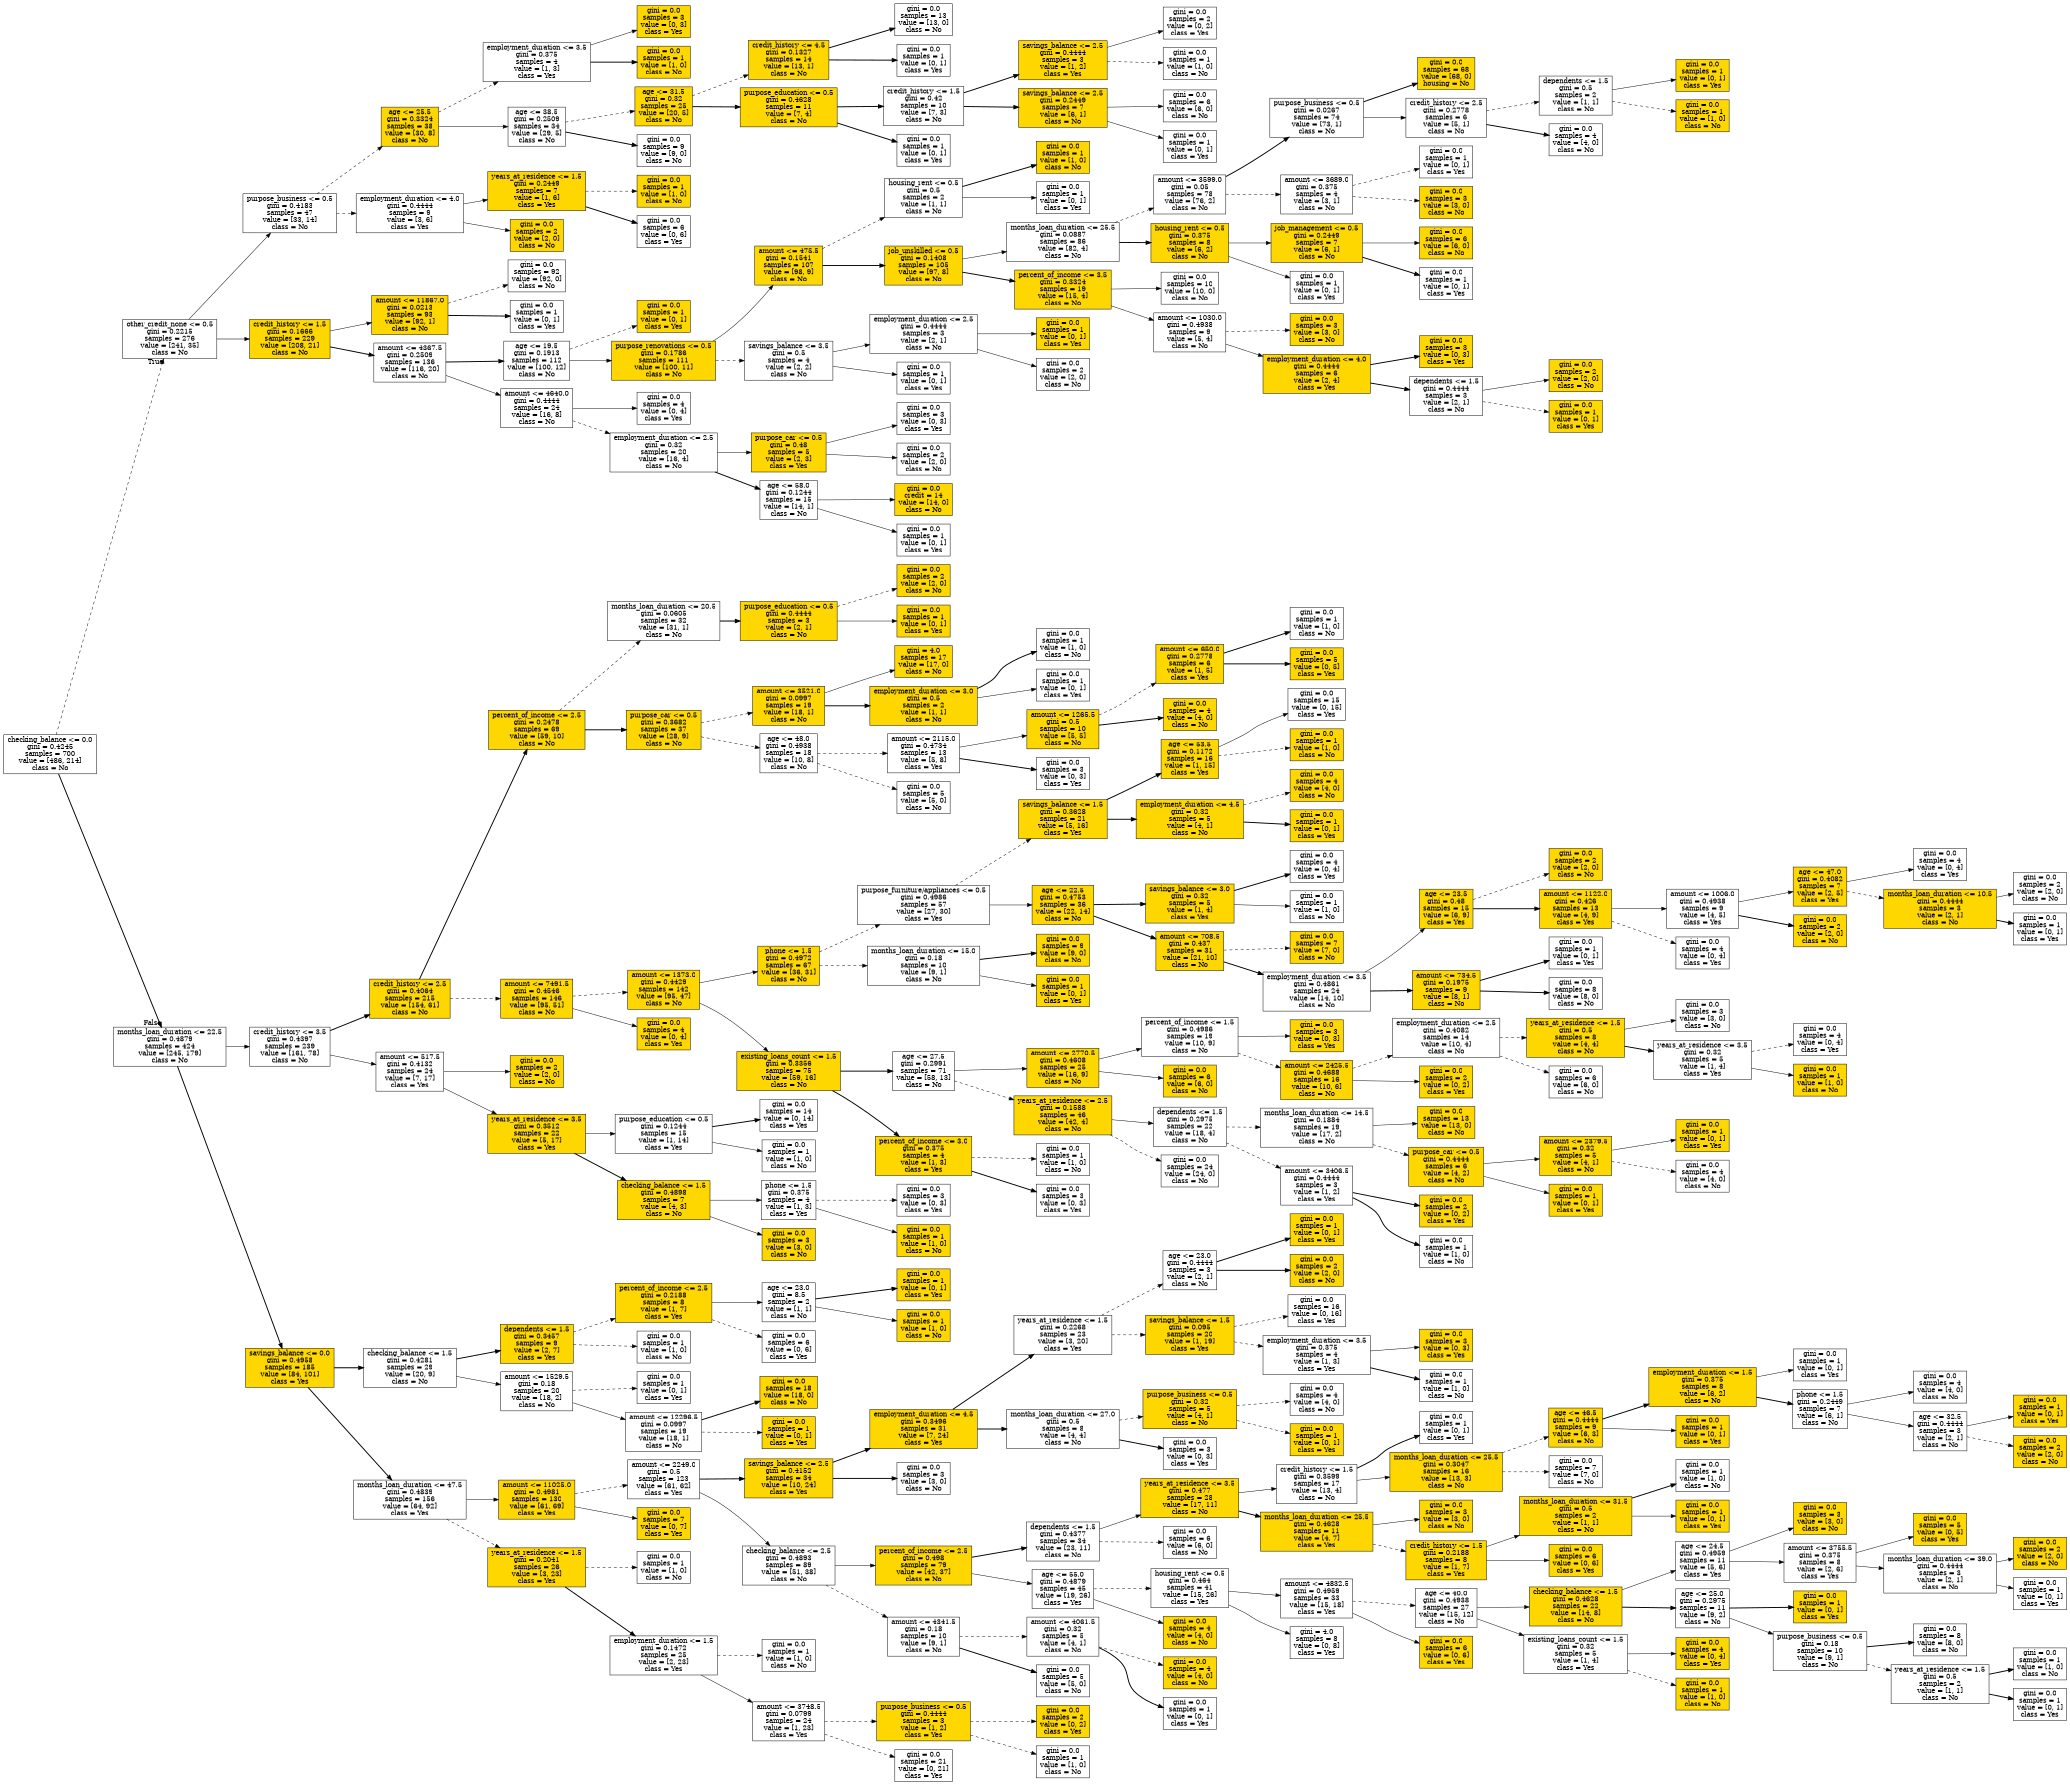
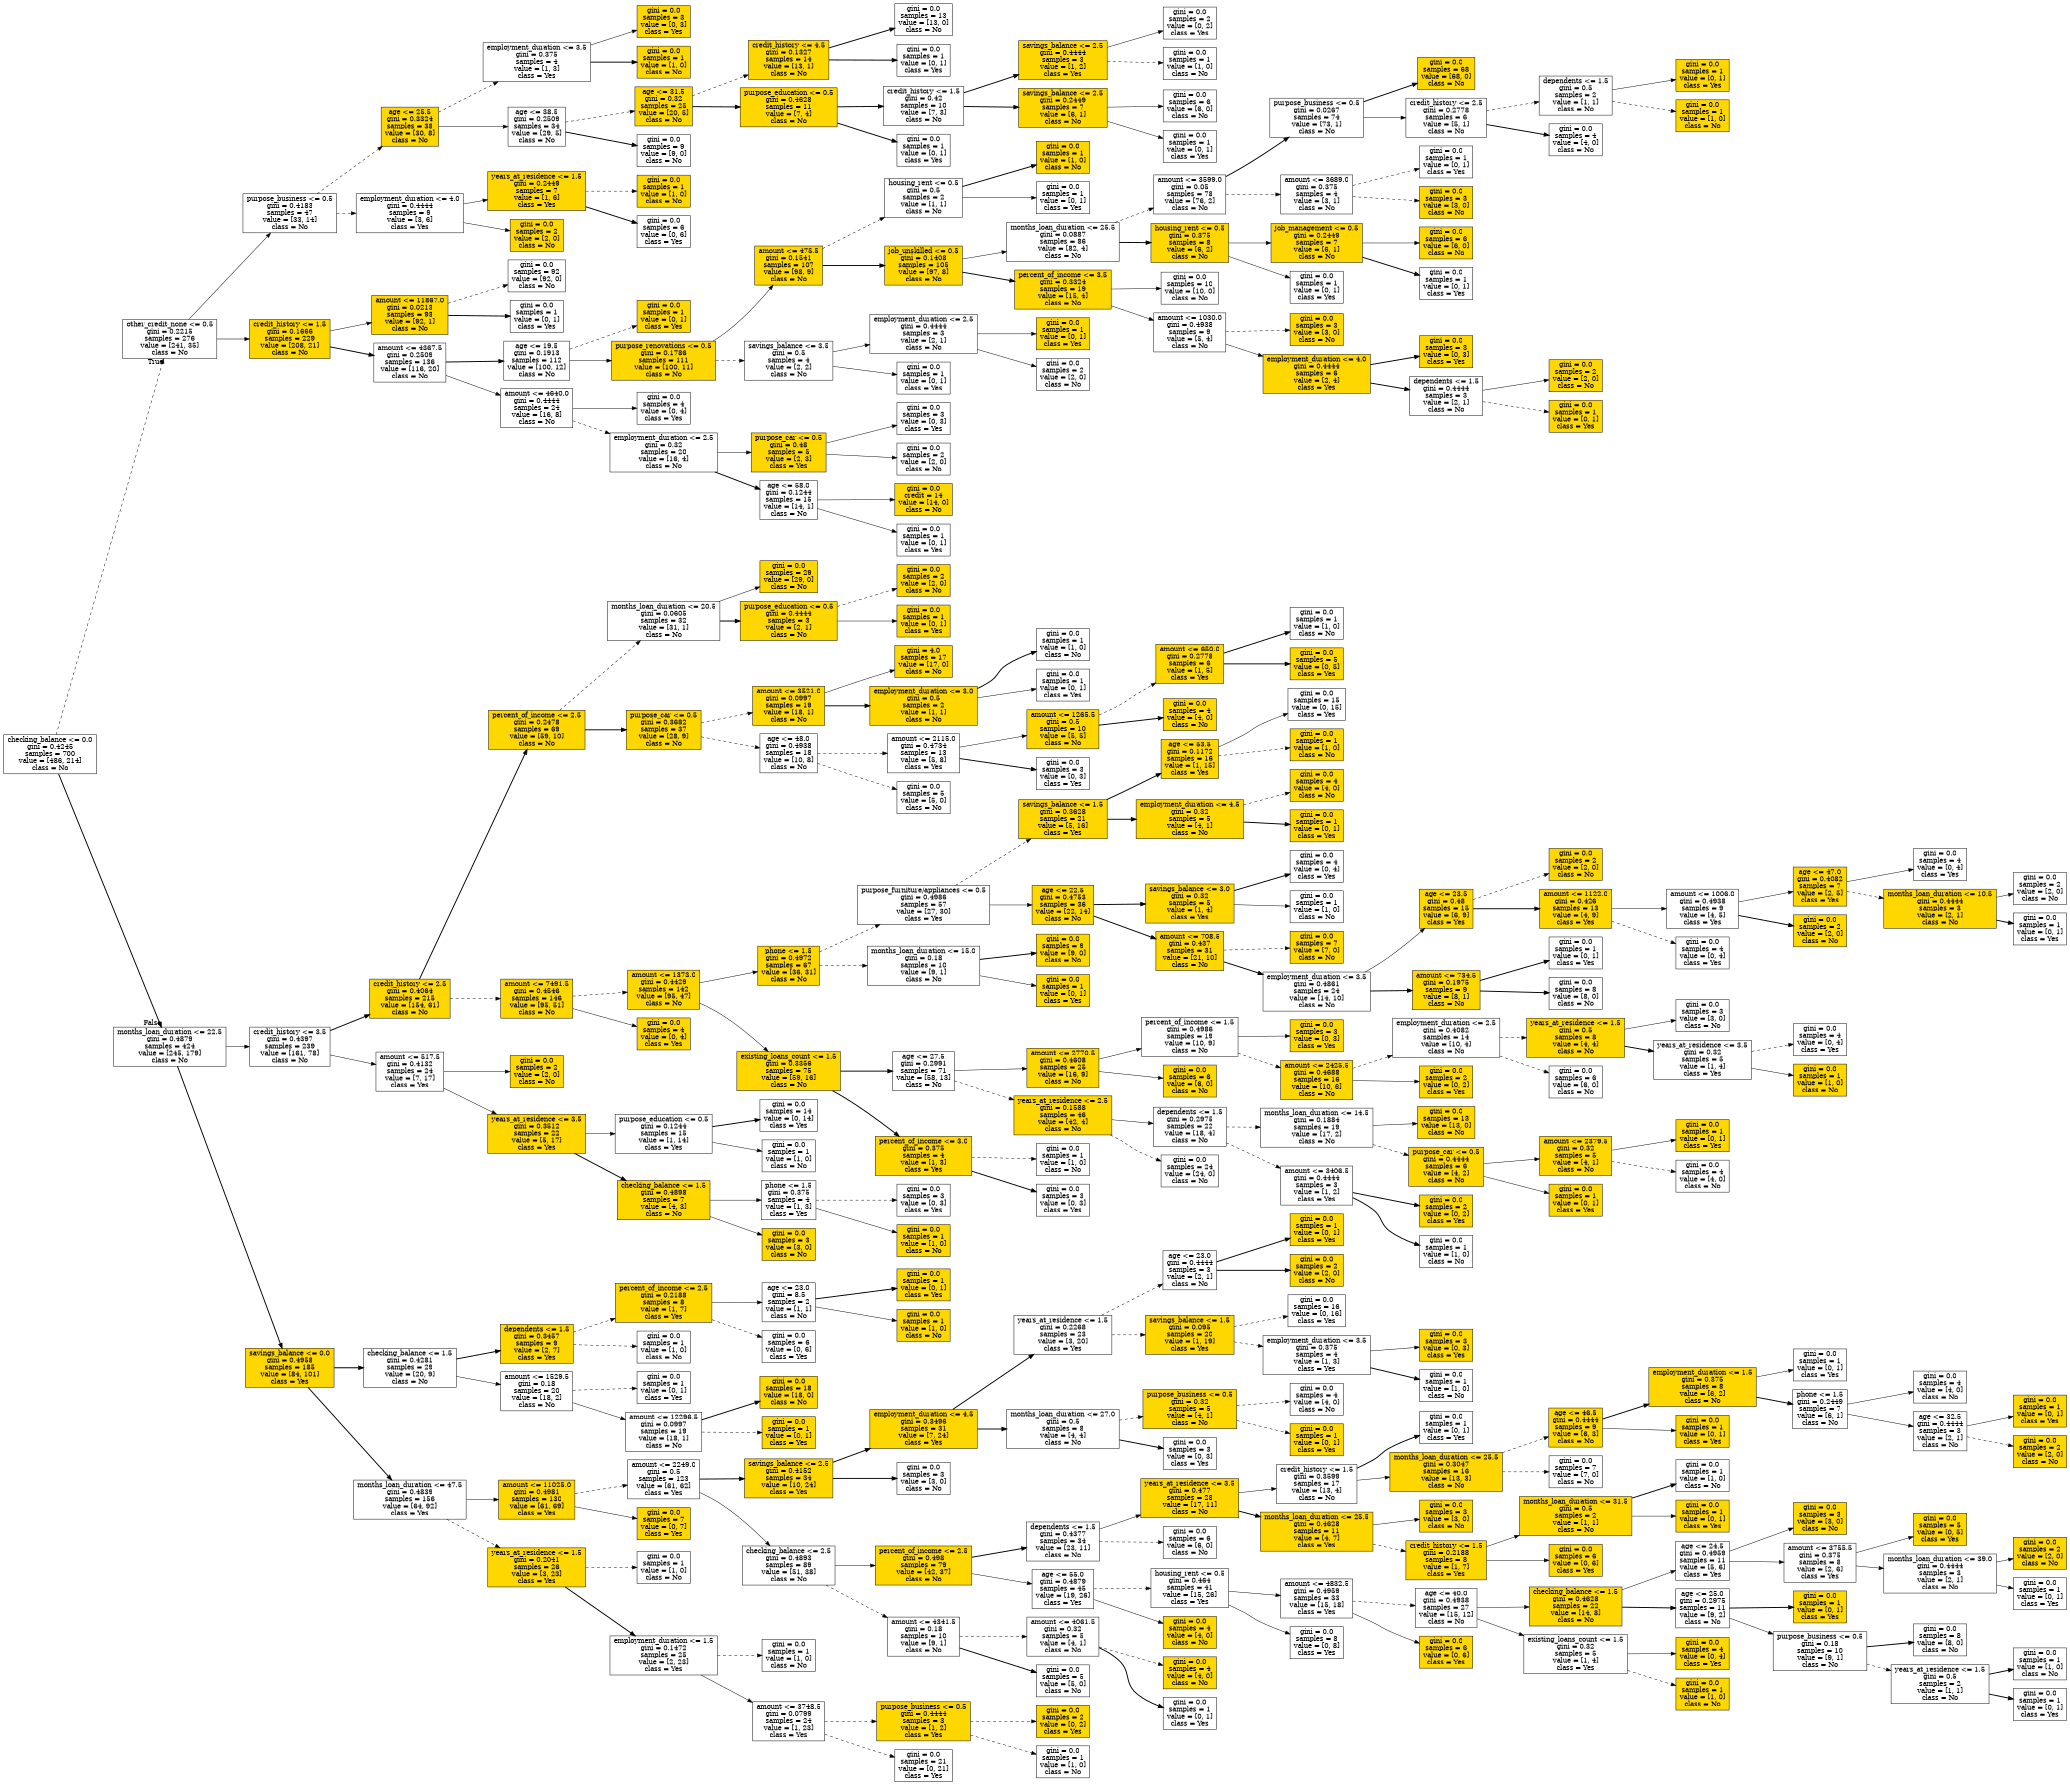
node "gini = 0.0 samples = 68 value = [68, 0] housing = No": label "gini = 0.0 samples = 68 value = [68, 0] housing = No" -> "gini = 0.0 samples = 68 value = [68, 0] class = No"
node "gini = 0.0 samples = 29 value = [29, 0] class = No": added
node "gini = 4.0 samples = 8 value = [0, 8] class = Yes": label "gini = 4.0 samples = 8 value = [0, 8] class = Yes" -> "gini = 0.0 samples = 8 value = [0, 8] class = Yes"
